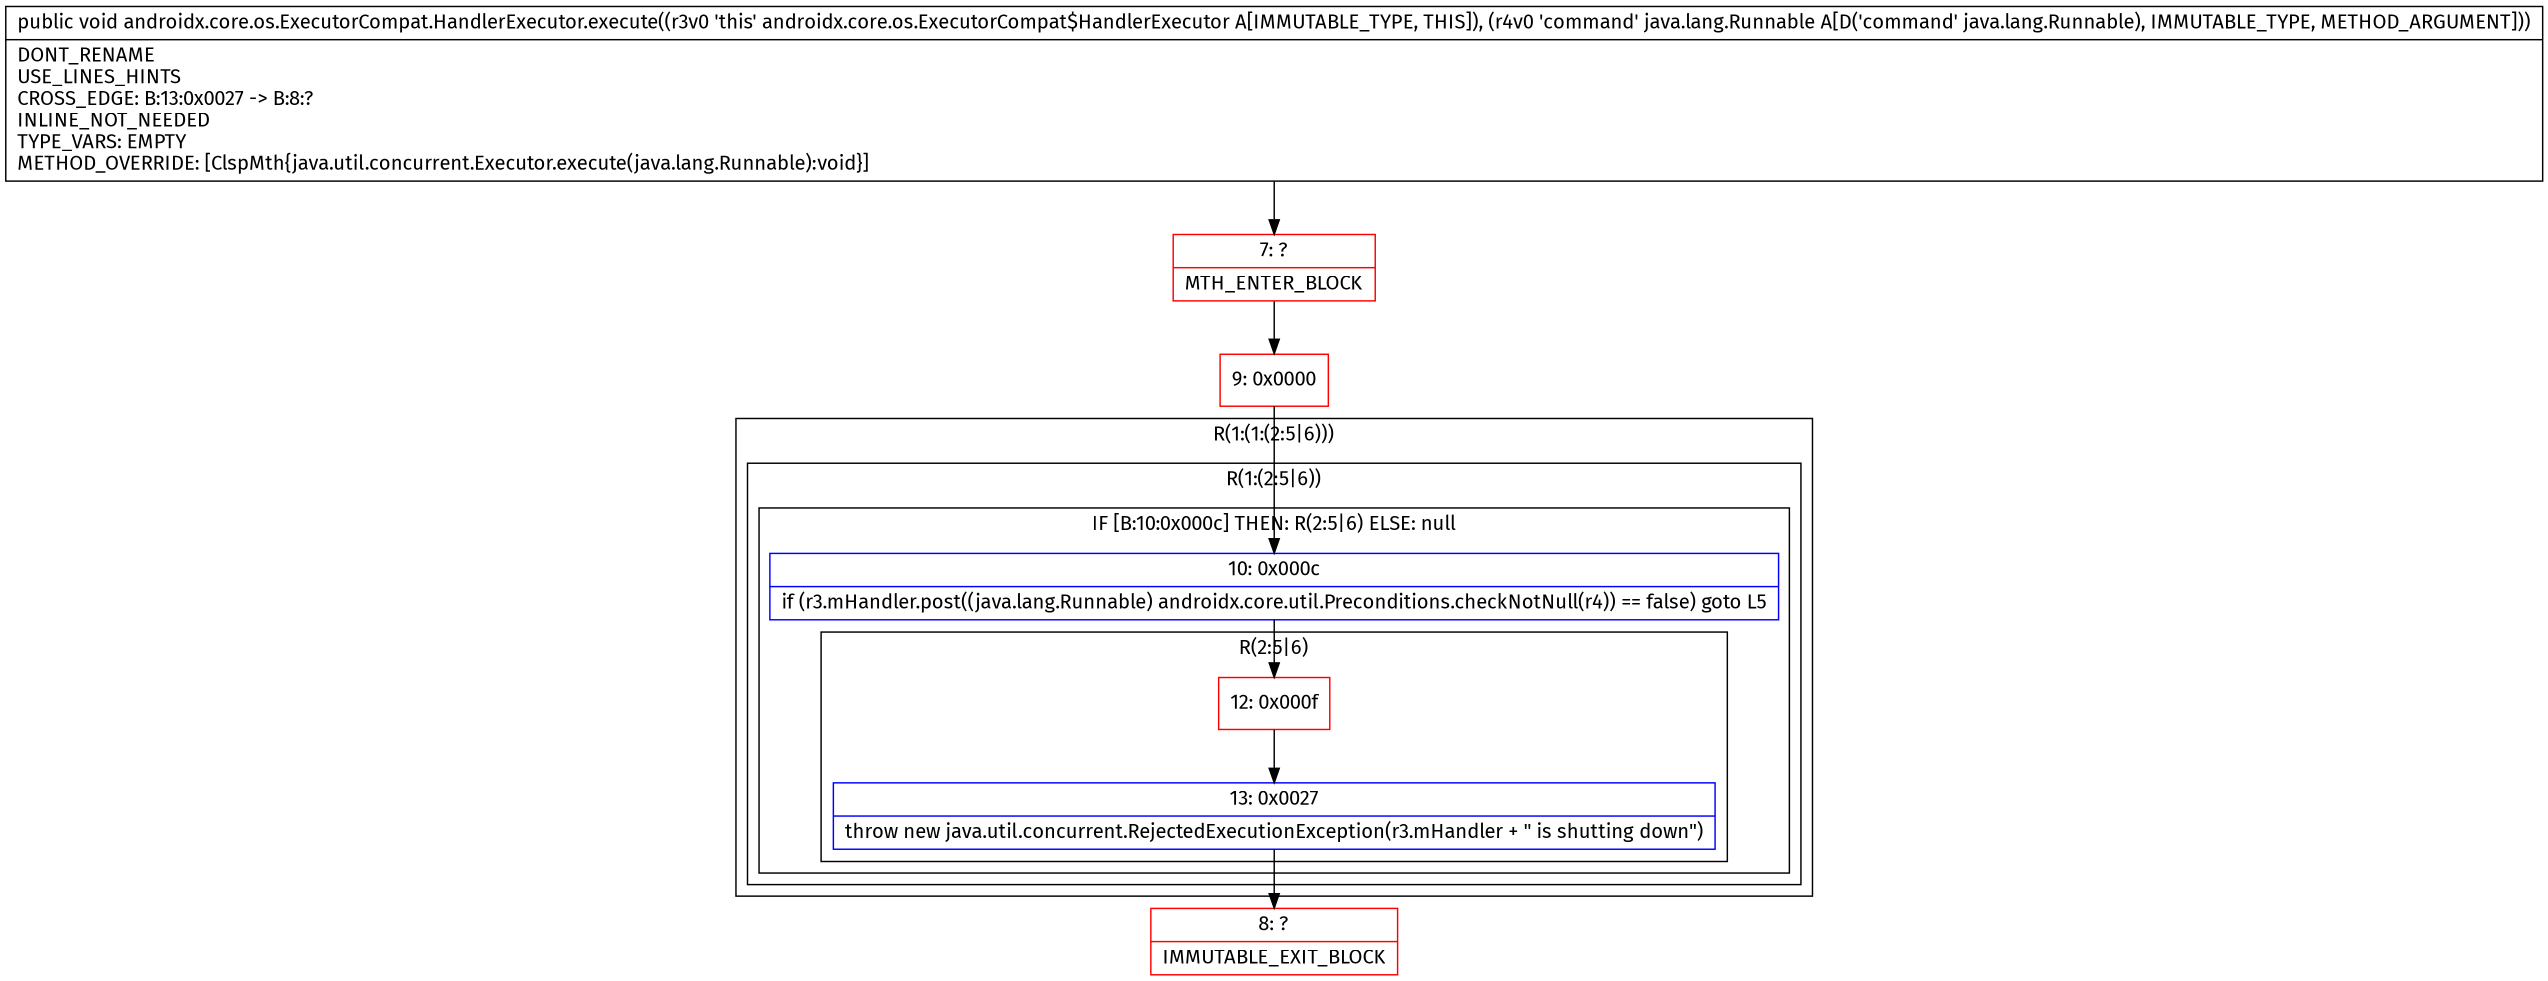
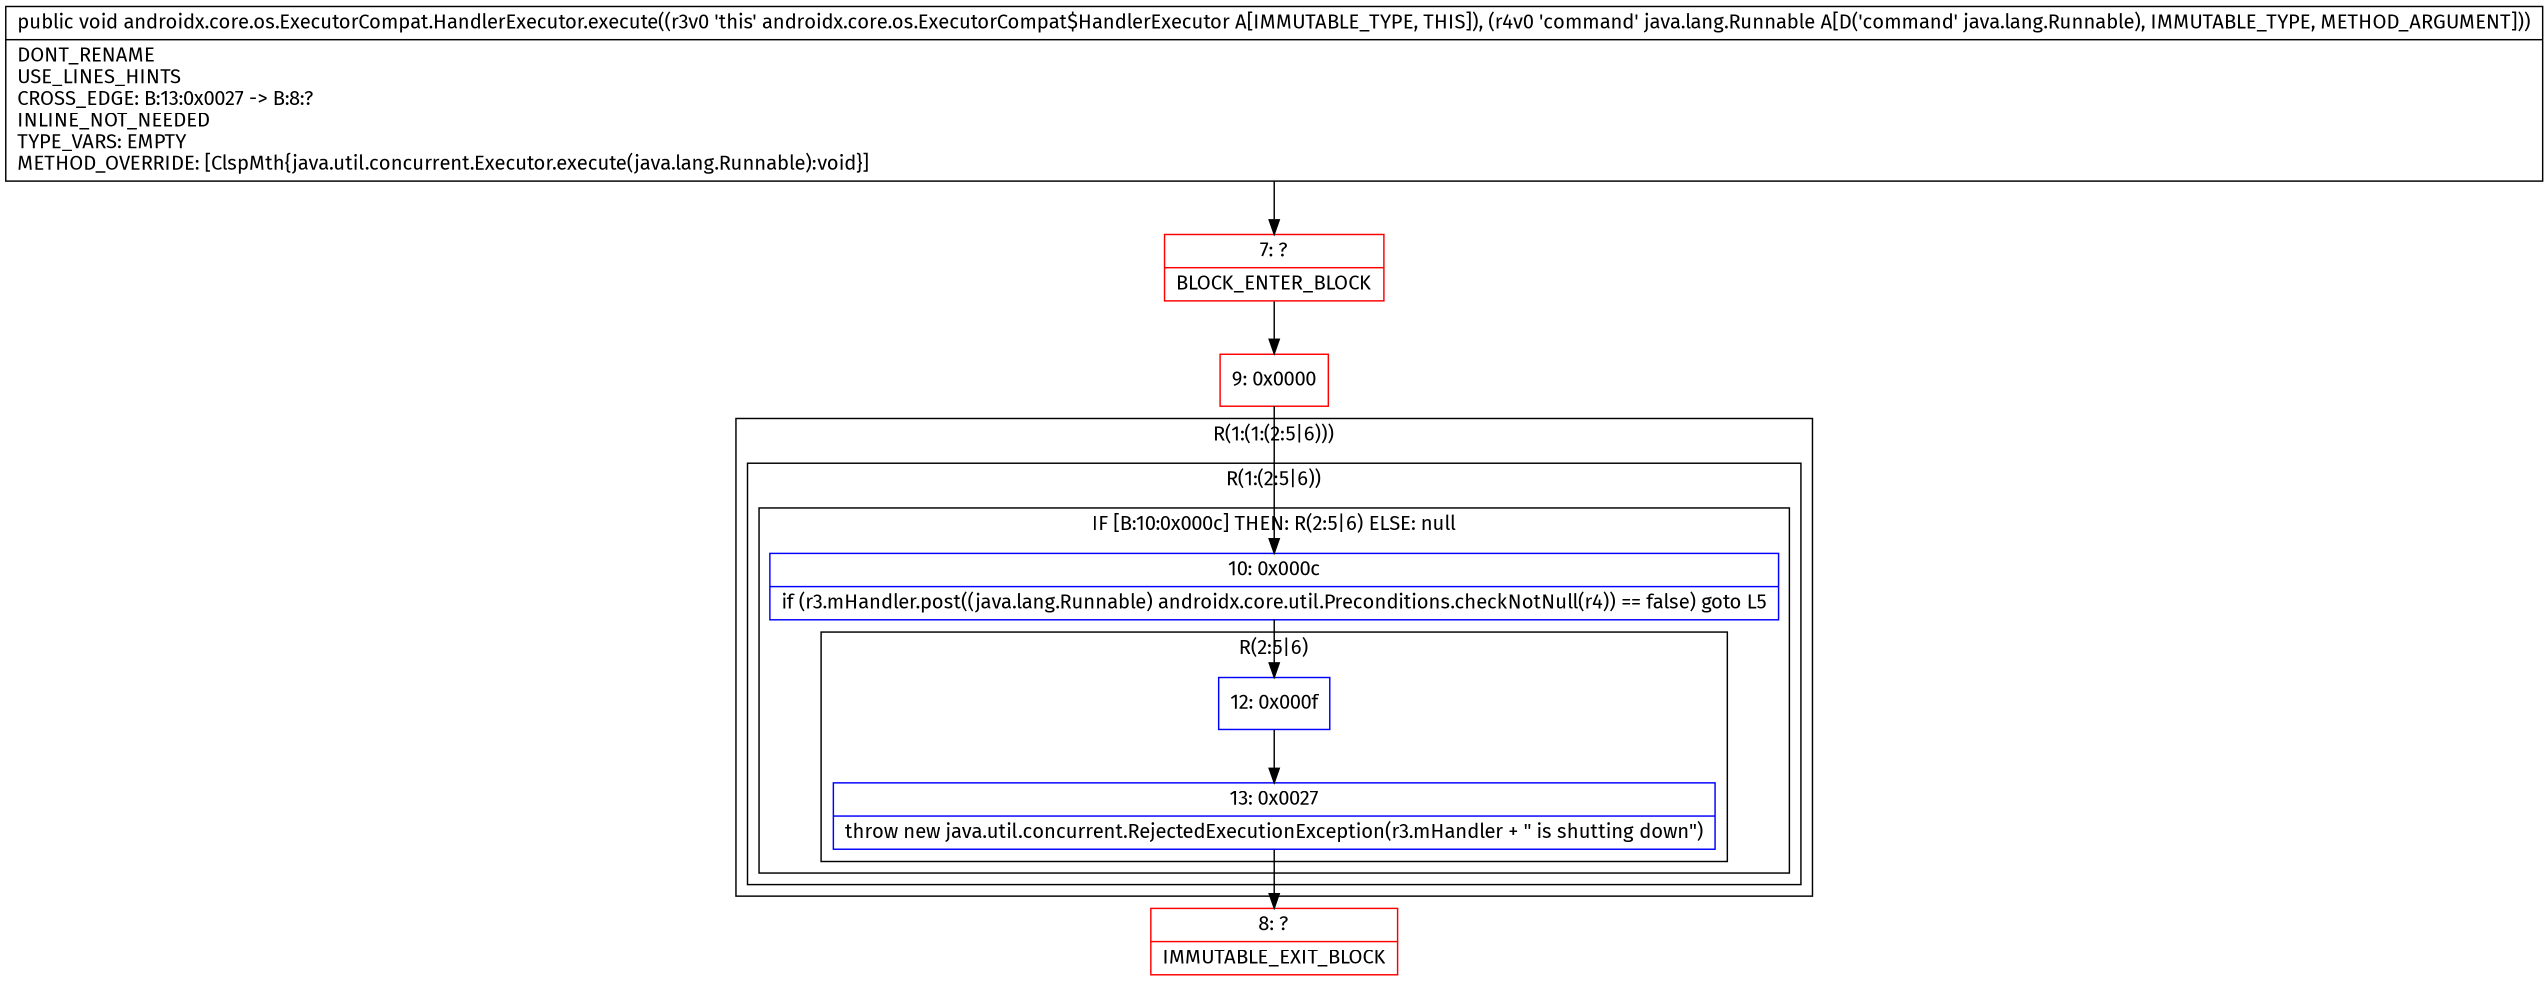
node "7: ?": text "MTH_ENTER_BLOCK" -> "BLOCK_ENTER_BLOCK"
node "12: 0x000f": color red -> blue
